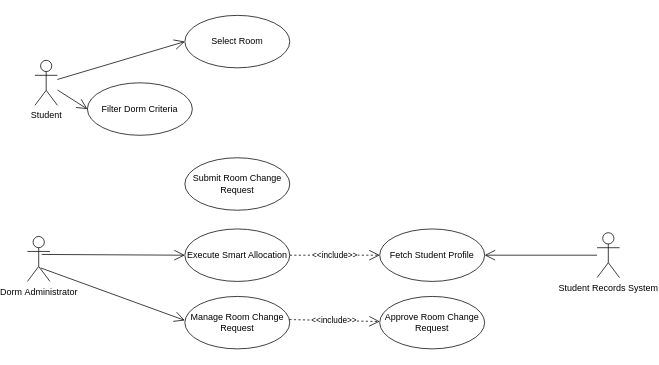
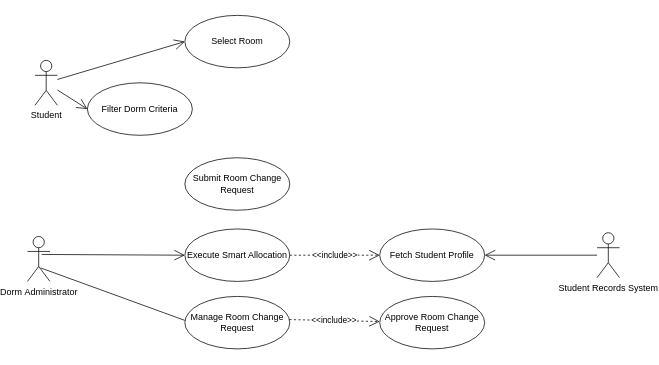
edge "Dorm Administrator" -> "Manage Room Change Request": arrowhead open -> none
